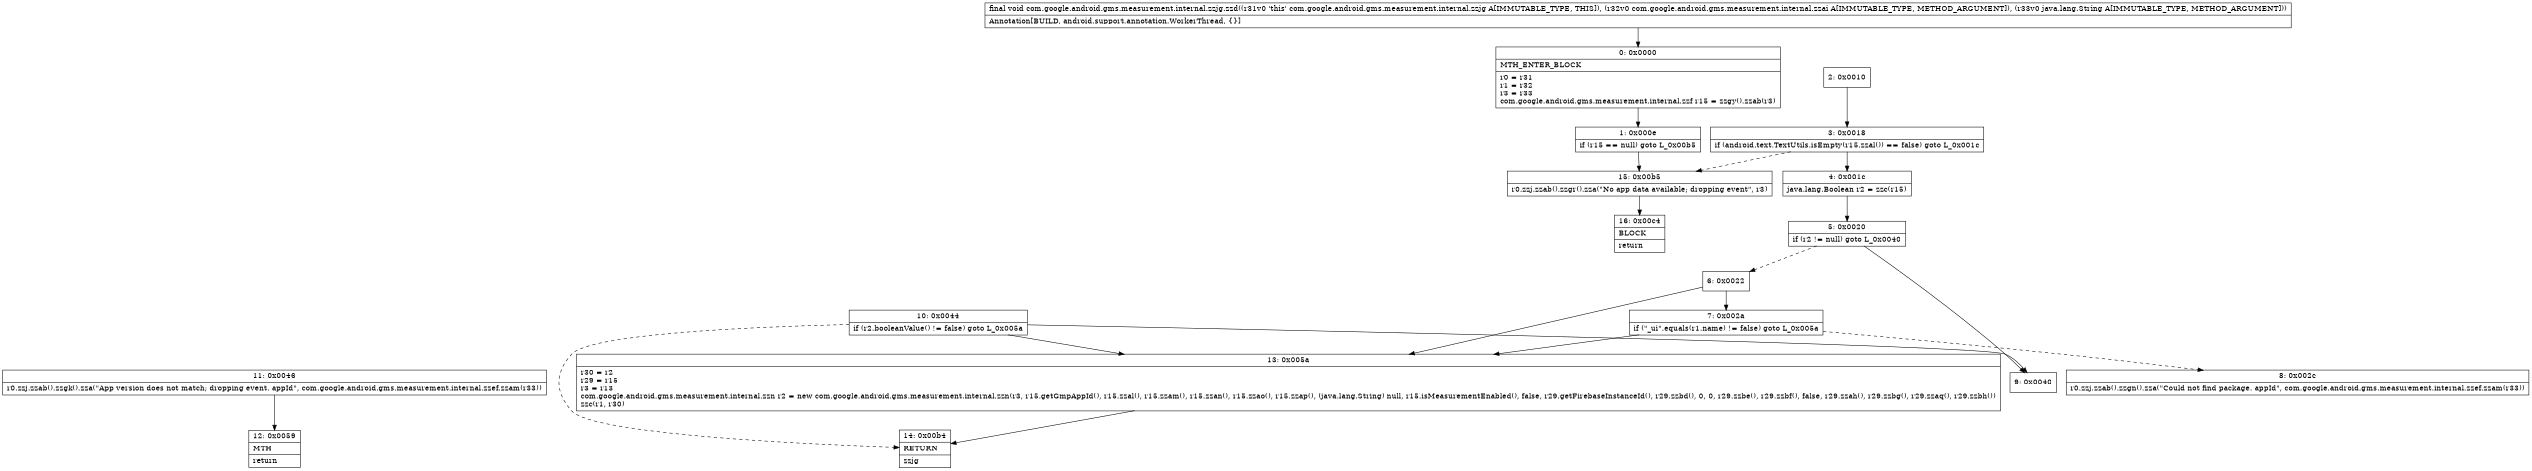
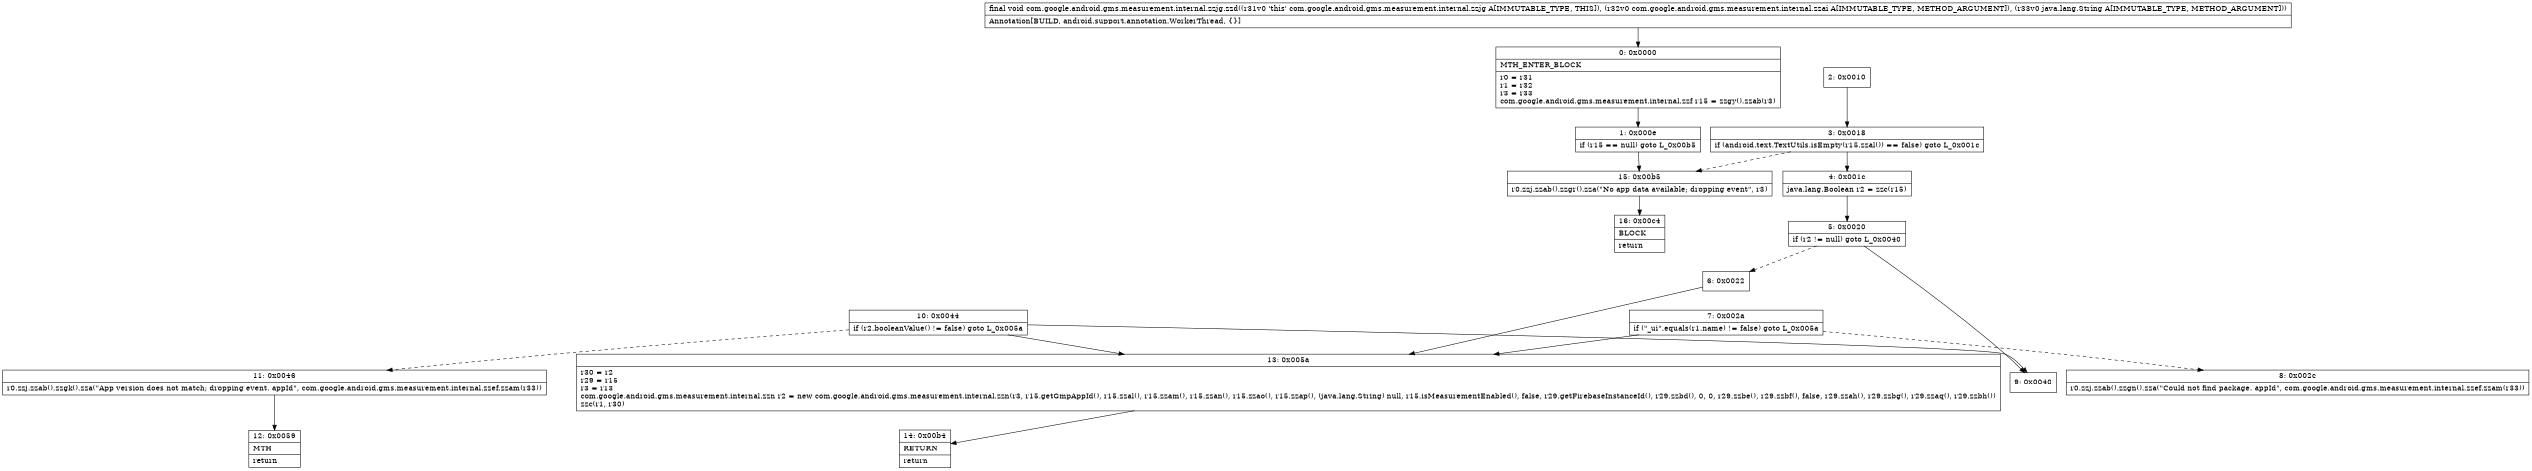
edge "6: 0x0022" -> "7: 0x002a": removed
edge "10: 0x0044" -> "14: 0x00b4": now "10: 0x0044" -> "11: 0x0046"
node "14: 0x00b4": text "zzjg" -> "return"
